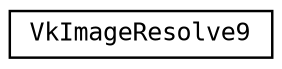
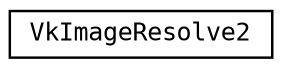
node "VkImageResolve9": label "VkImageResolve9" -> "VkImageResolve2"
